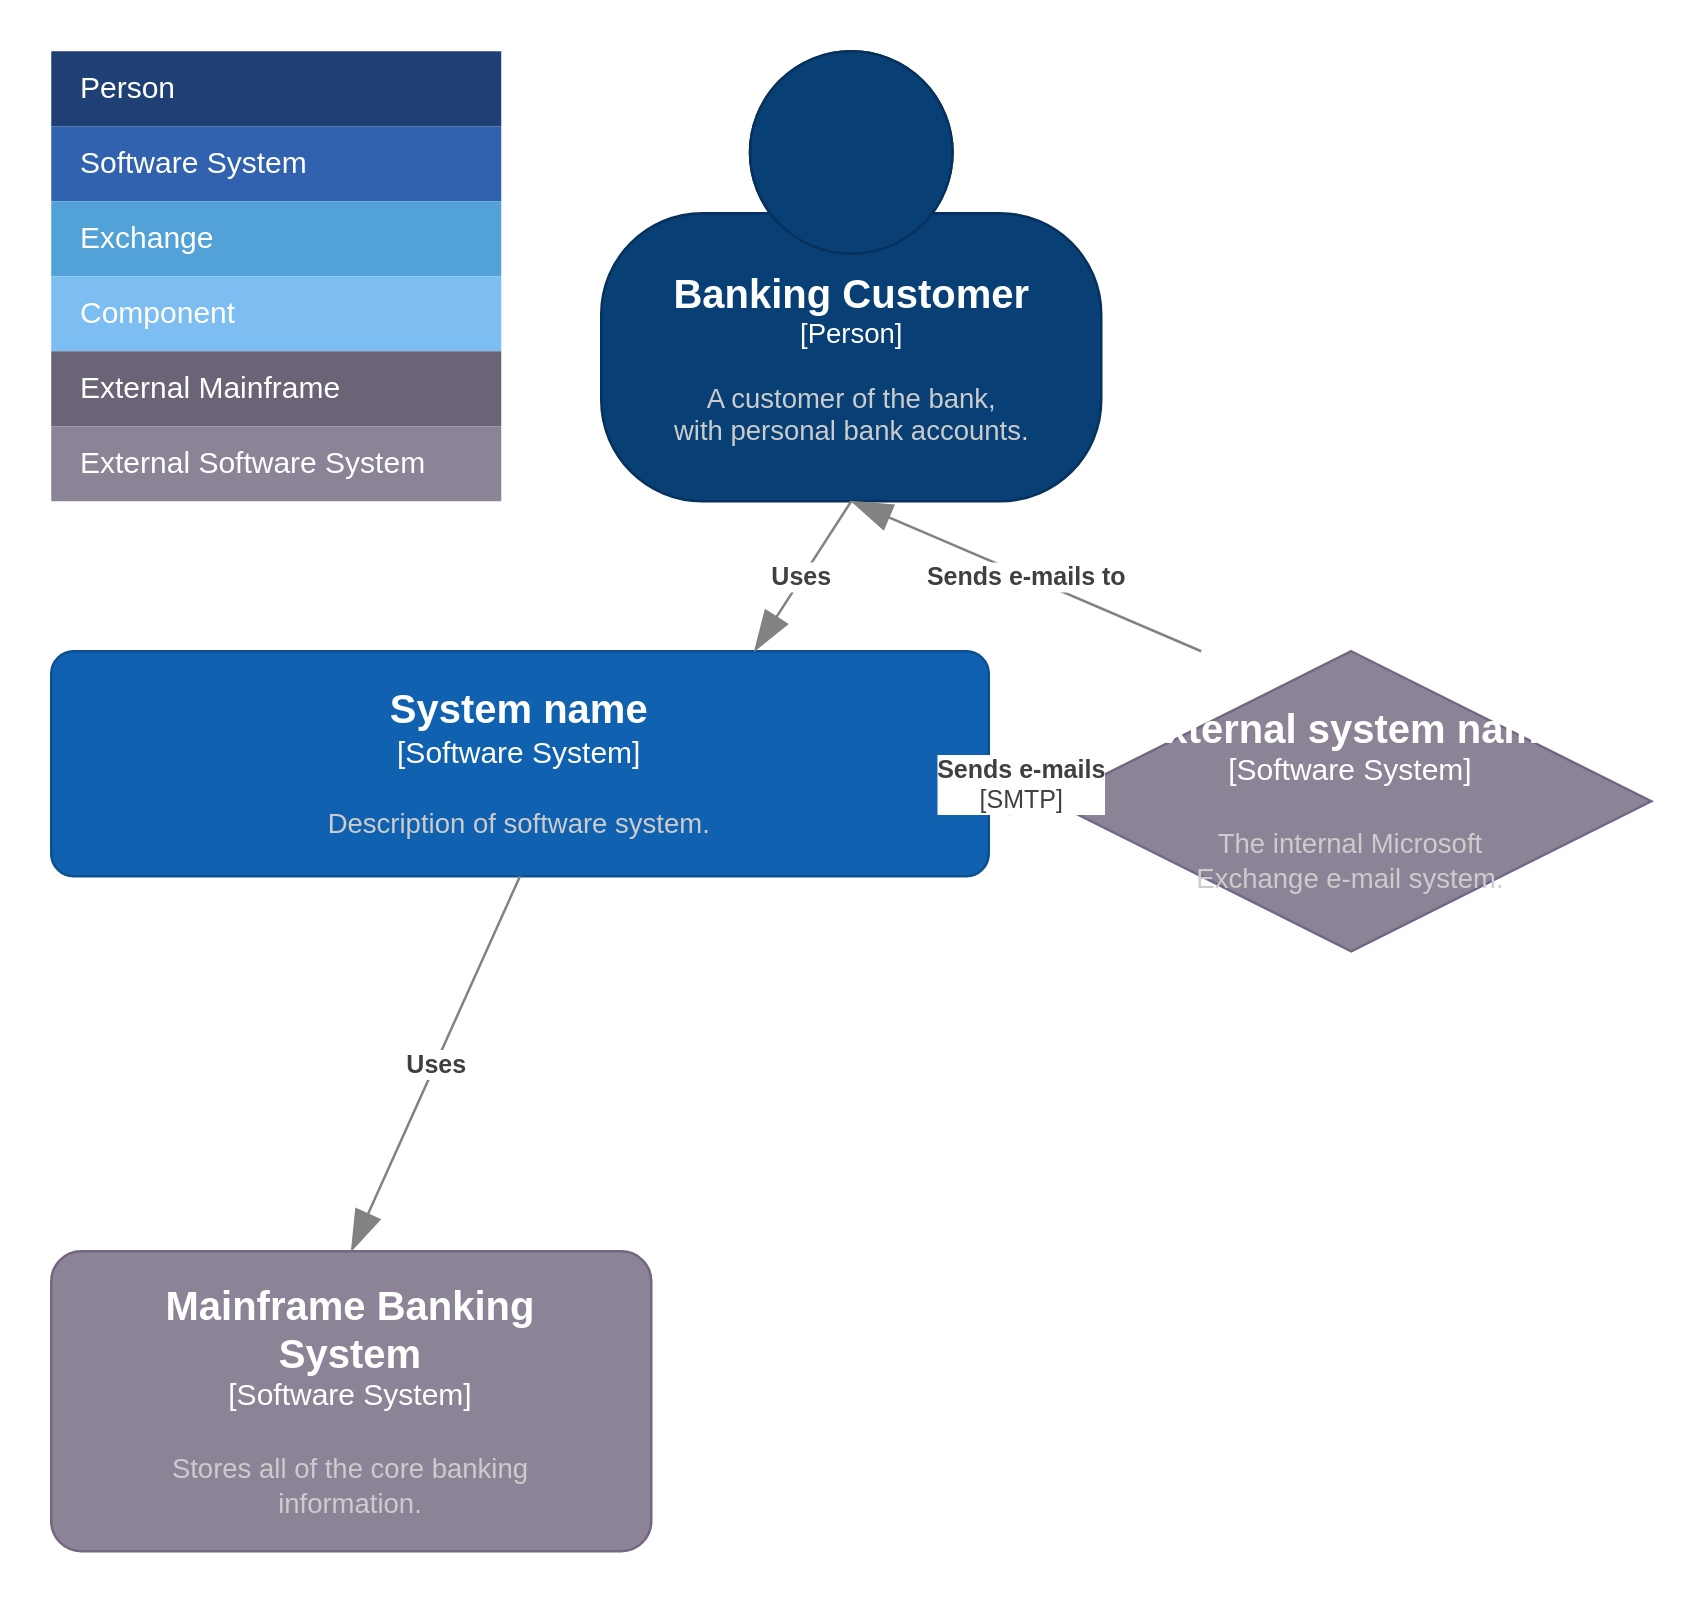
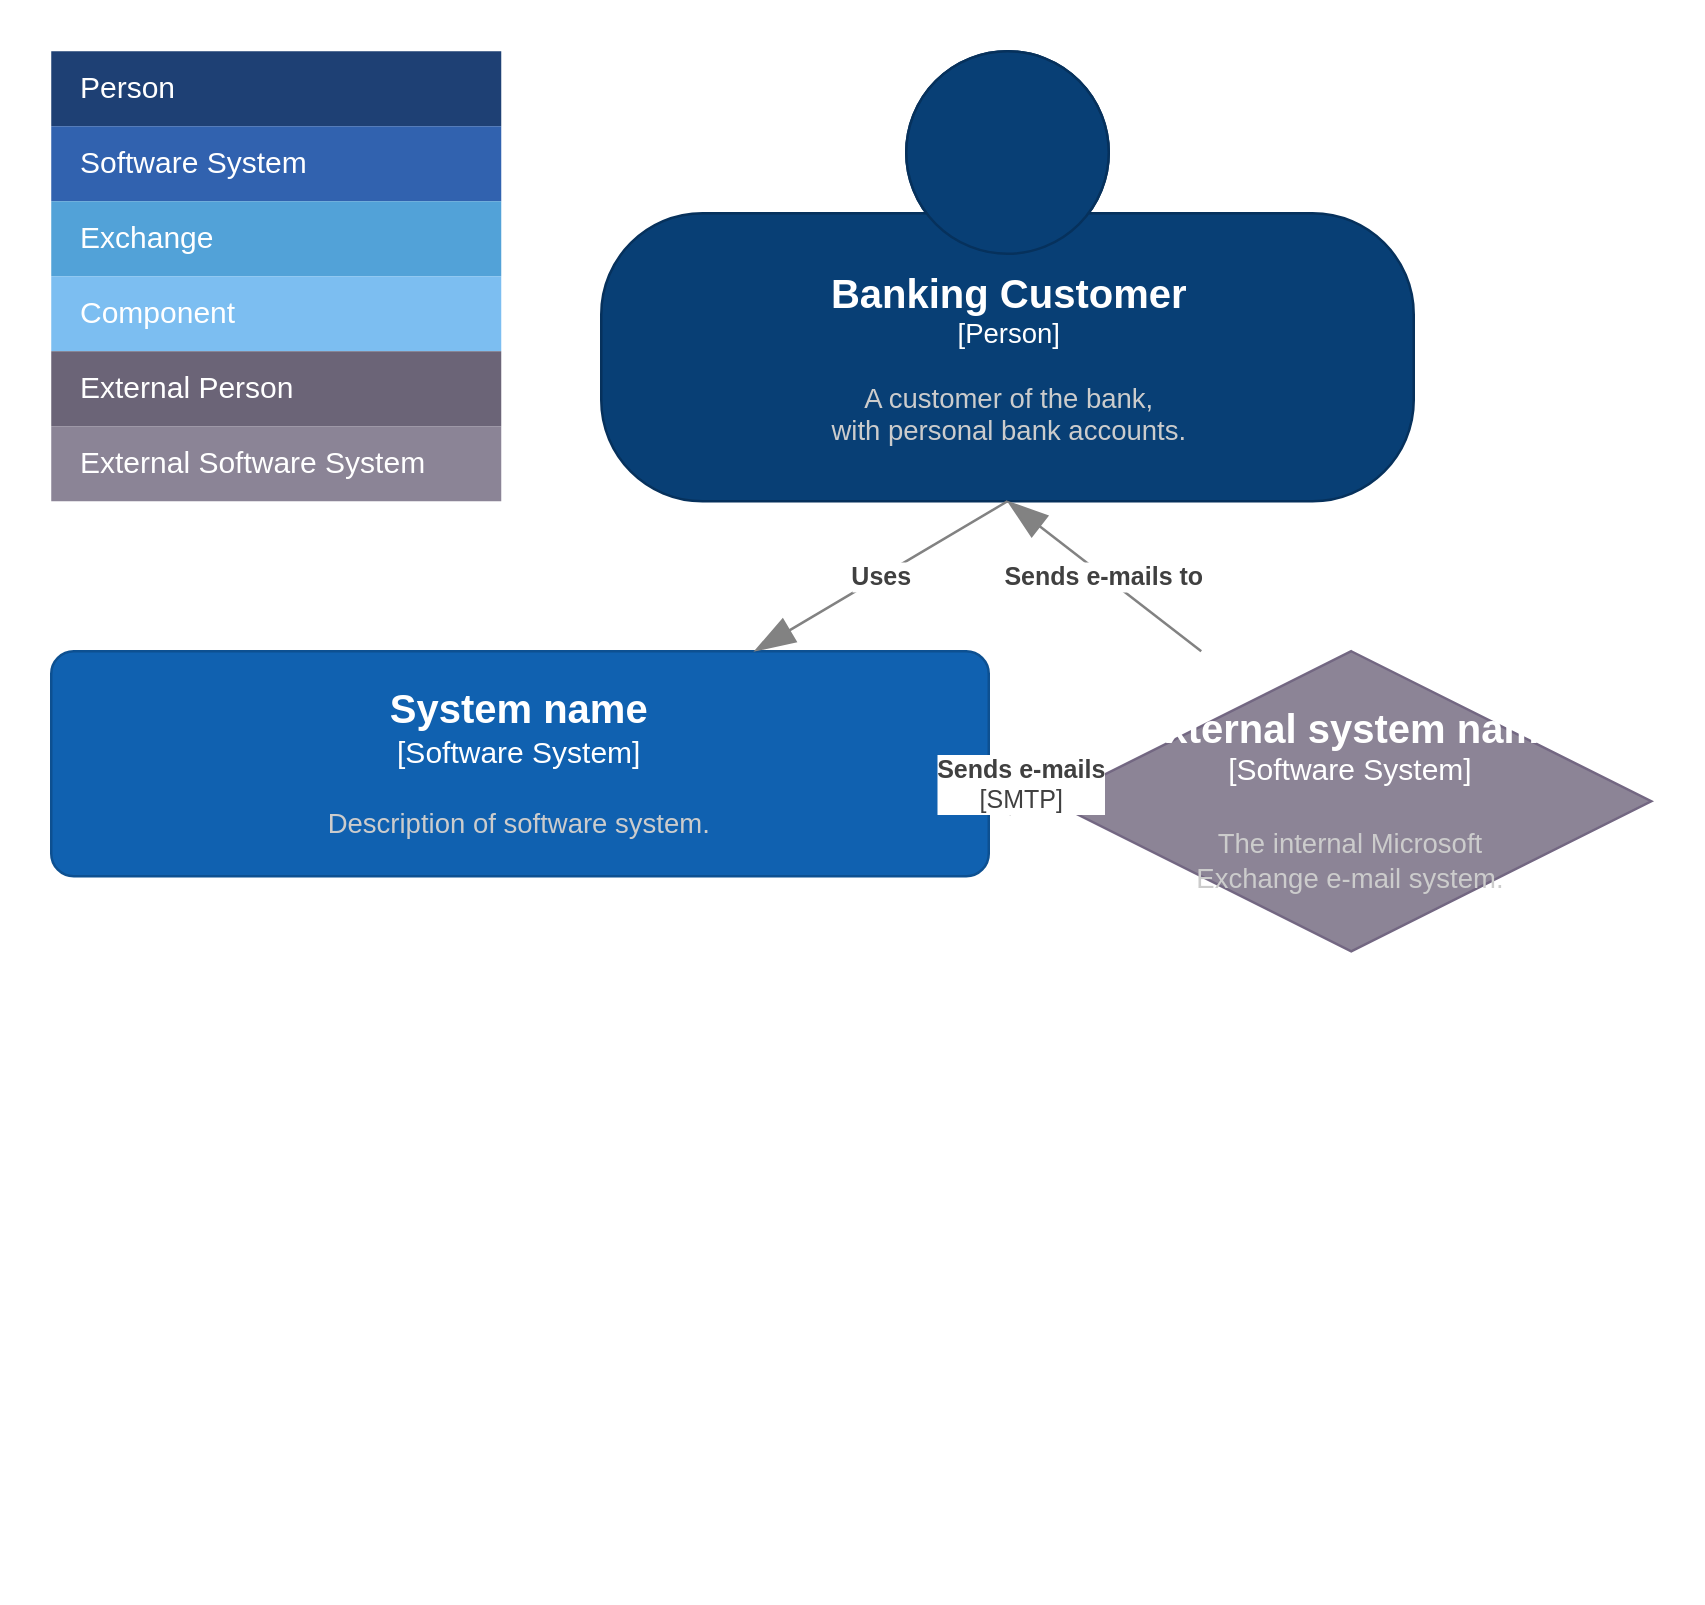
node "Banking Customer [Person] A customer of the bank, with personal bank accounts.": size 500x450 -> 813x450
node "External Mainframe": label "External Mainframe" -> "External Person"
edge "System name [Software System] Description of software system." -> "Mainframe Banking System [Software System] Stores all of the core banking information.": removed, label "Uses"
node "Mainframe Banking System [Software System] Stores all of the core banking information.": removed
